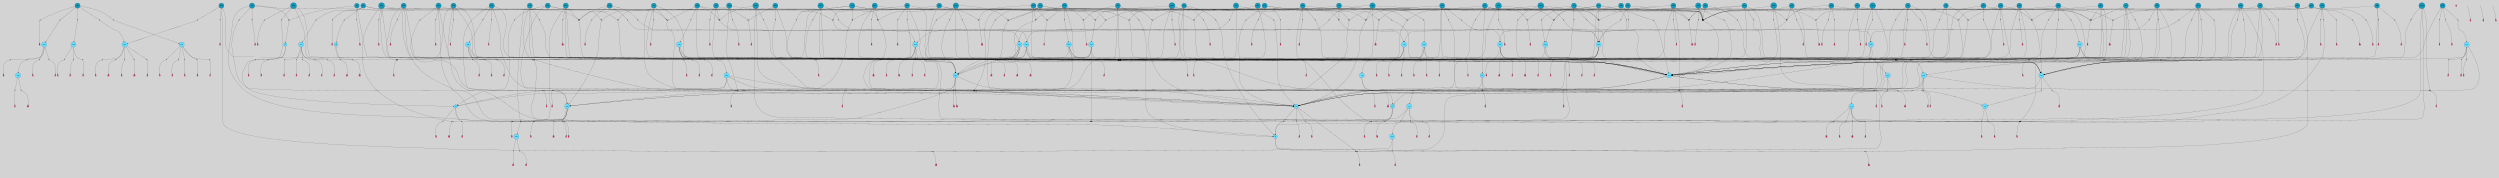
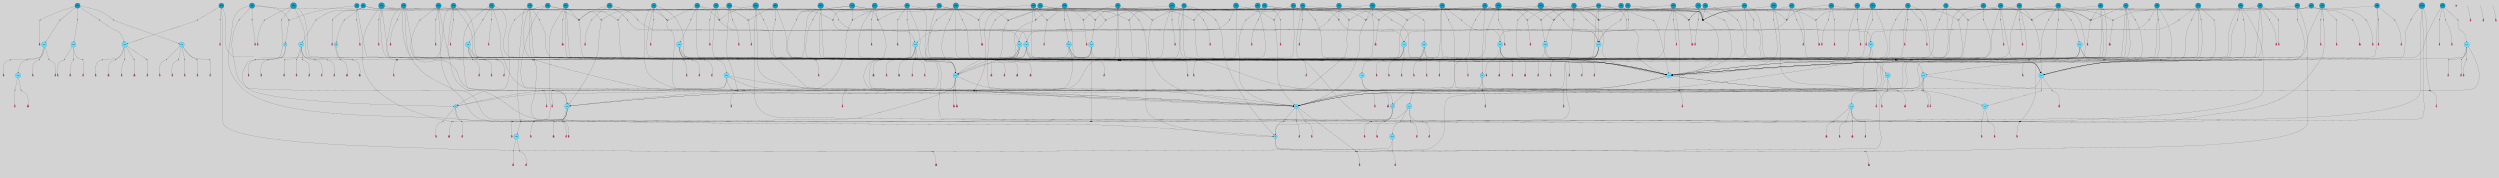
node "T913": added
